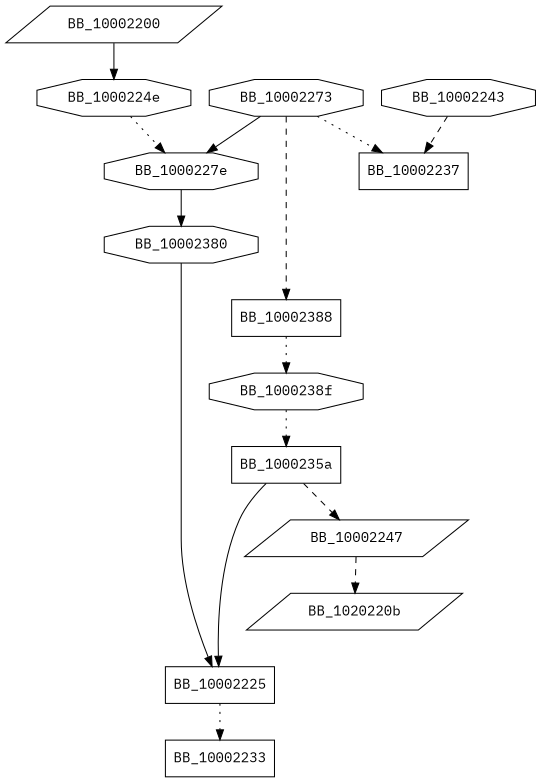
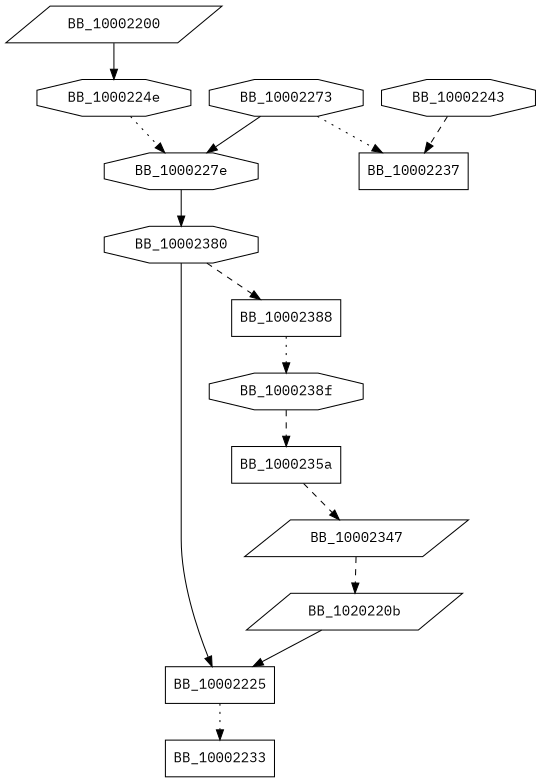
edge "BB_10002273" -> "BB_10002388": now "BB_10002380" -> "BB_10002388"
edge "BB_1000238f" -> "BB_1000235a": style dotted -> dashed
node "BB_10002247": label "BB_10002247" -> "BB_10002347"
edge "BB_1000235a" -> "BB_10002225": now "BB_1020220b" -> "BB_10002225"
